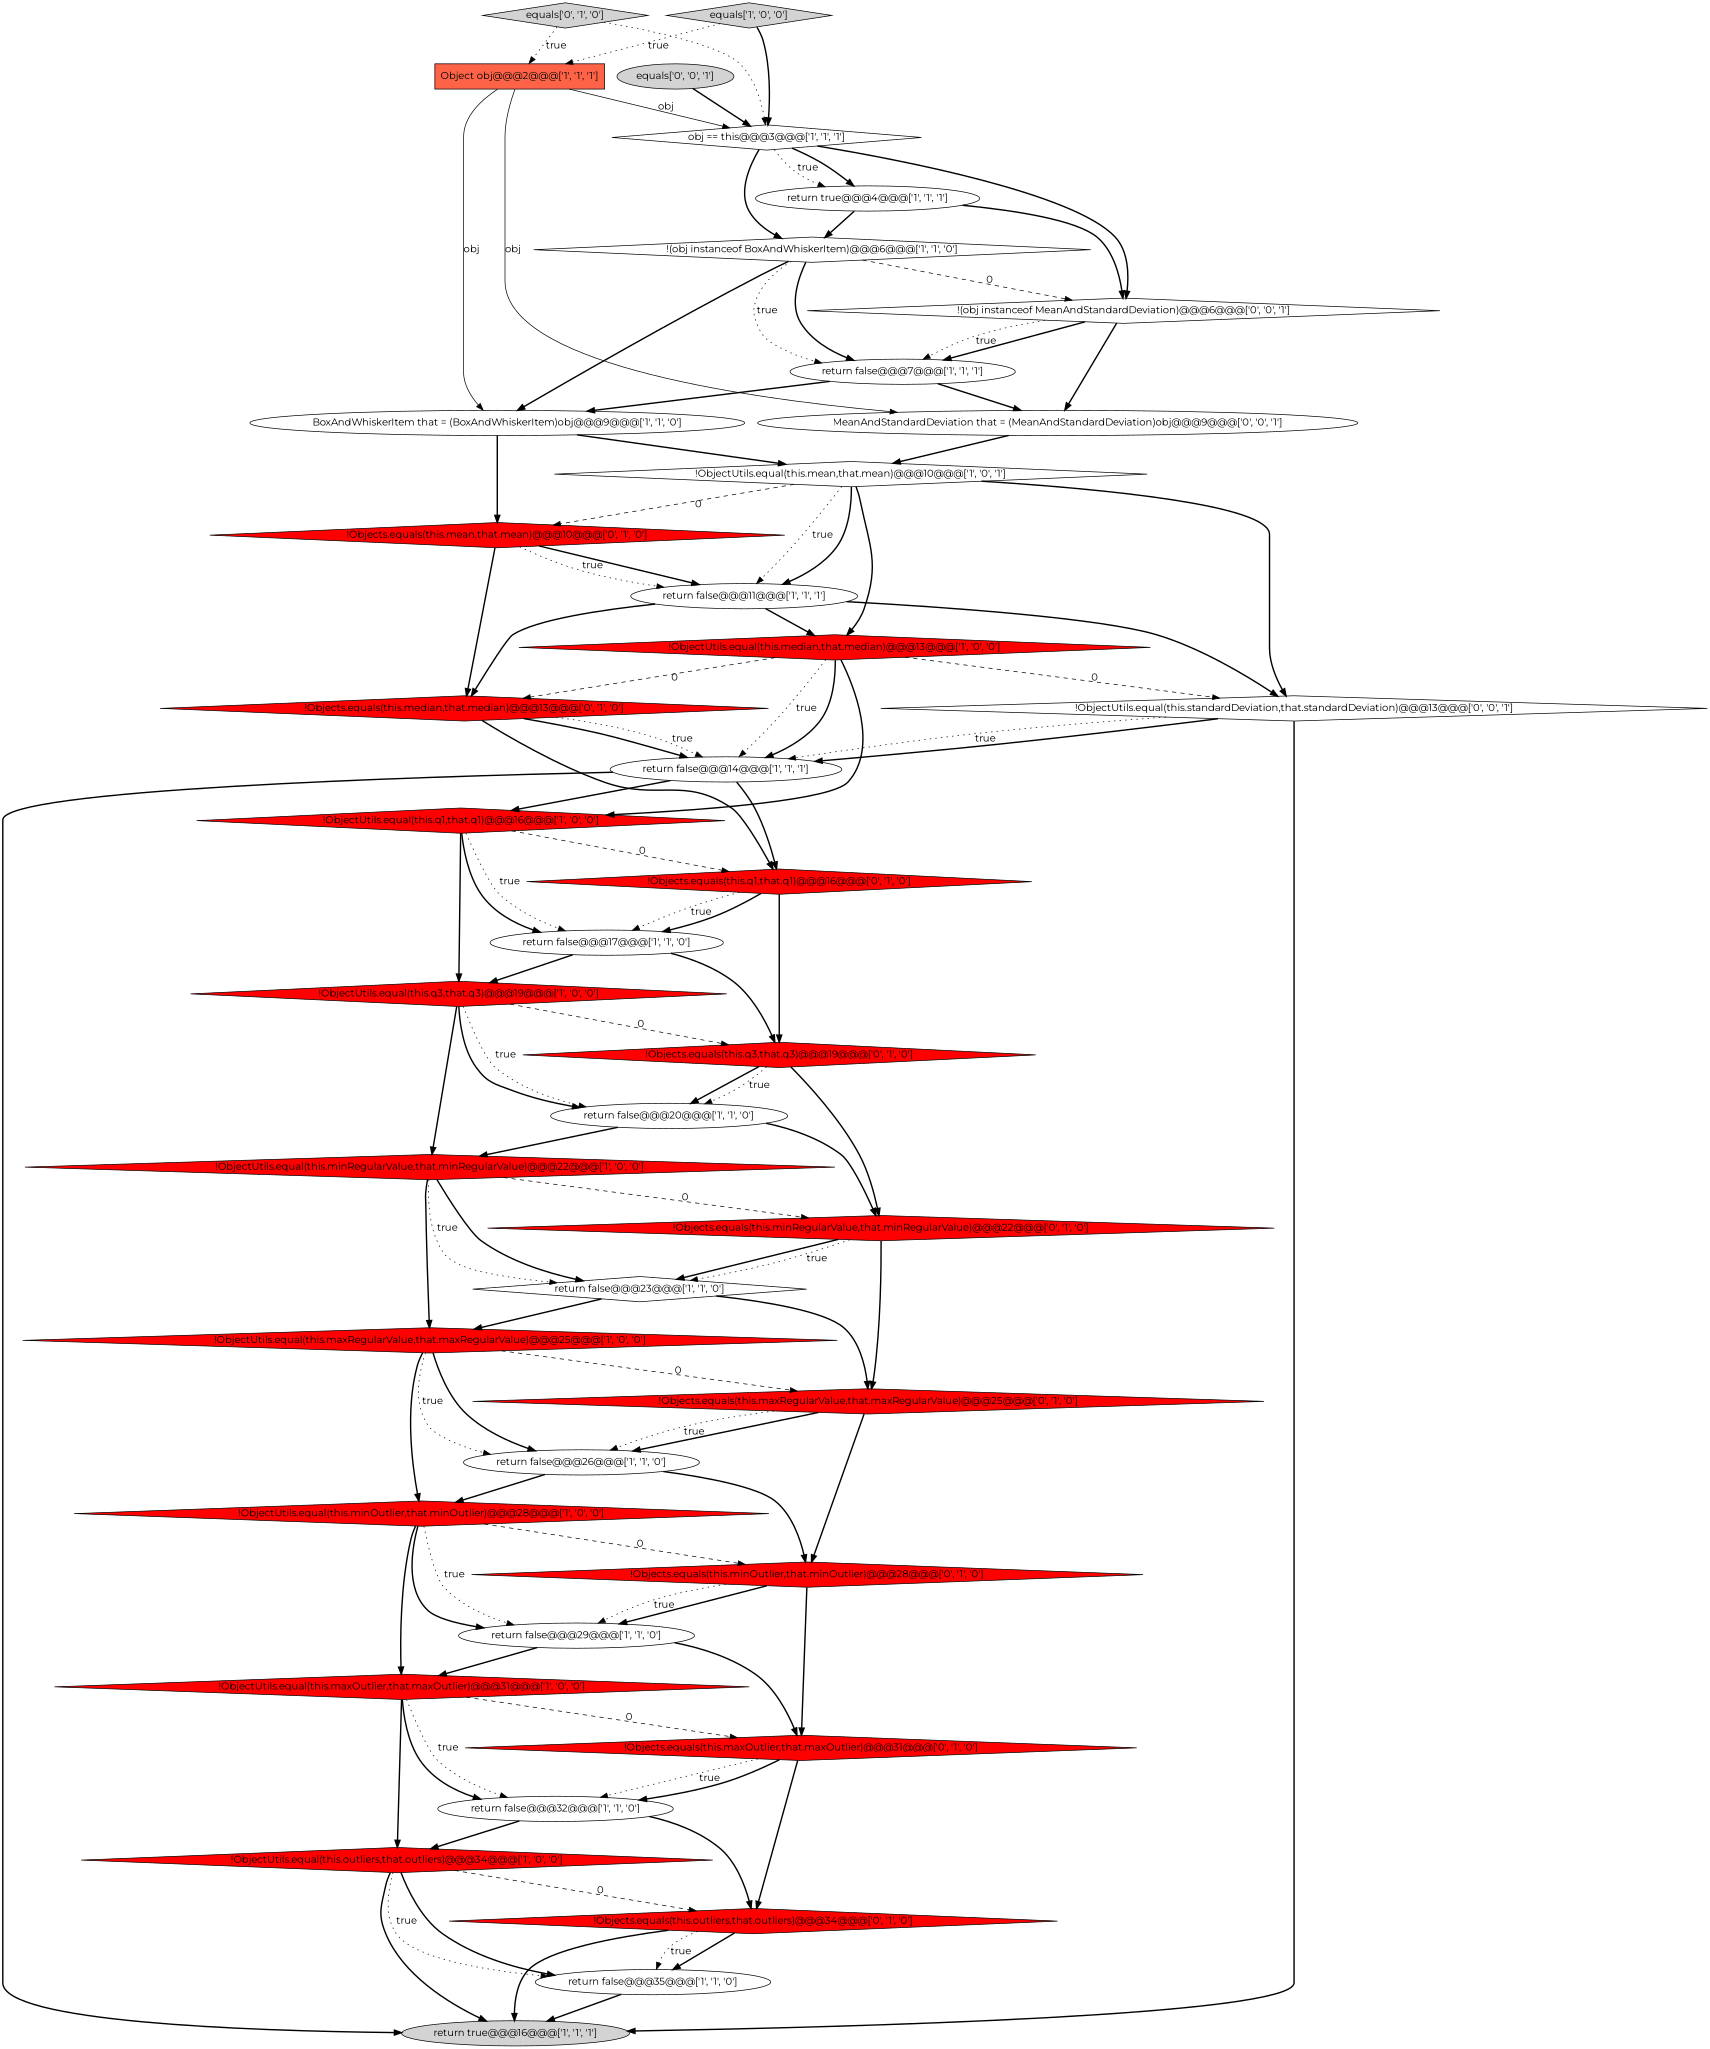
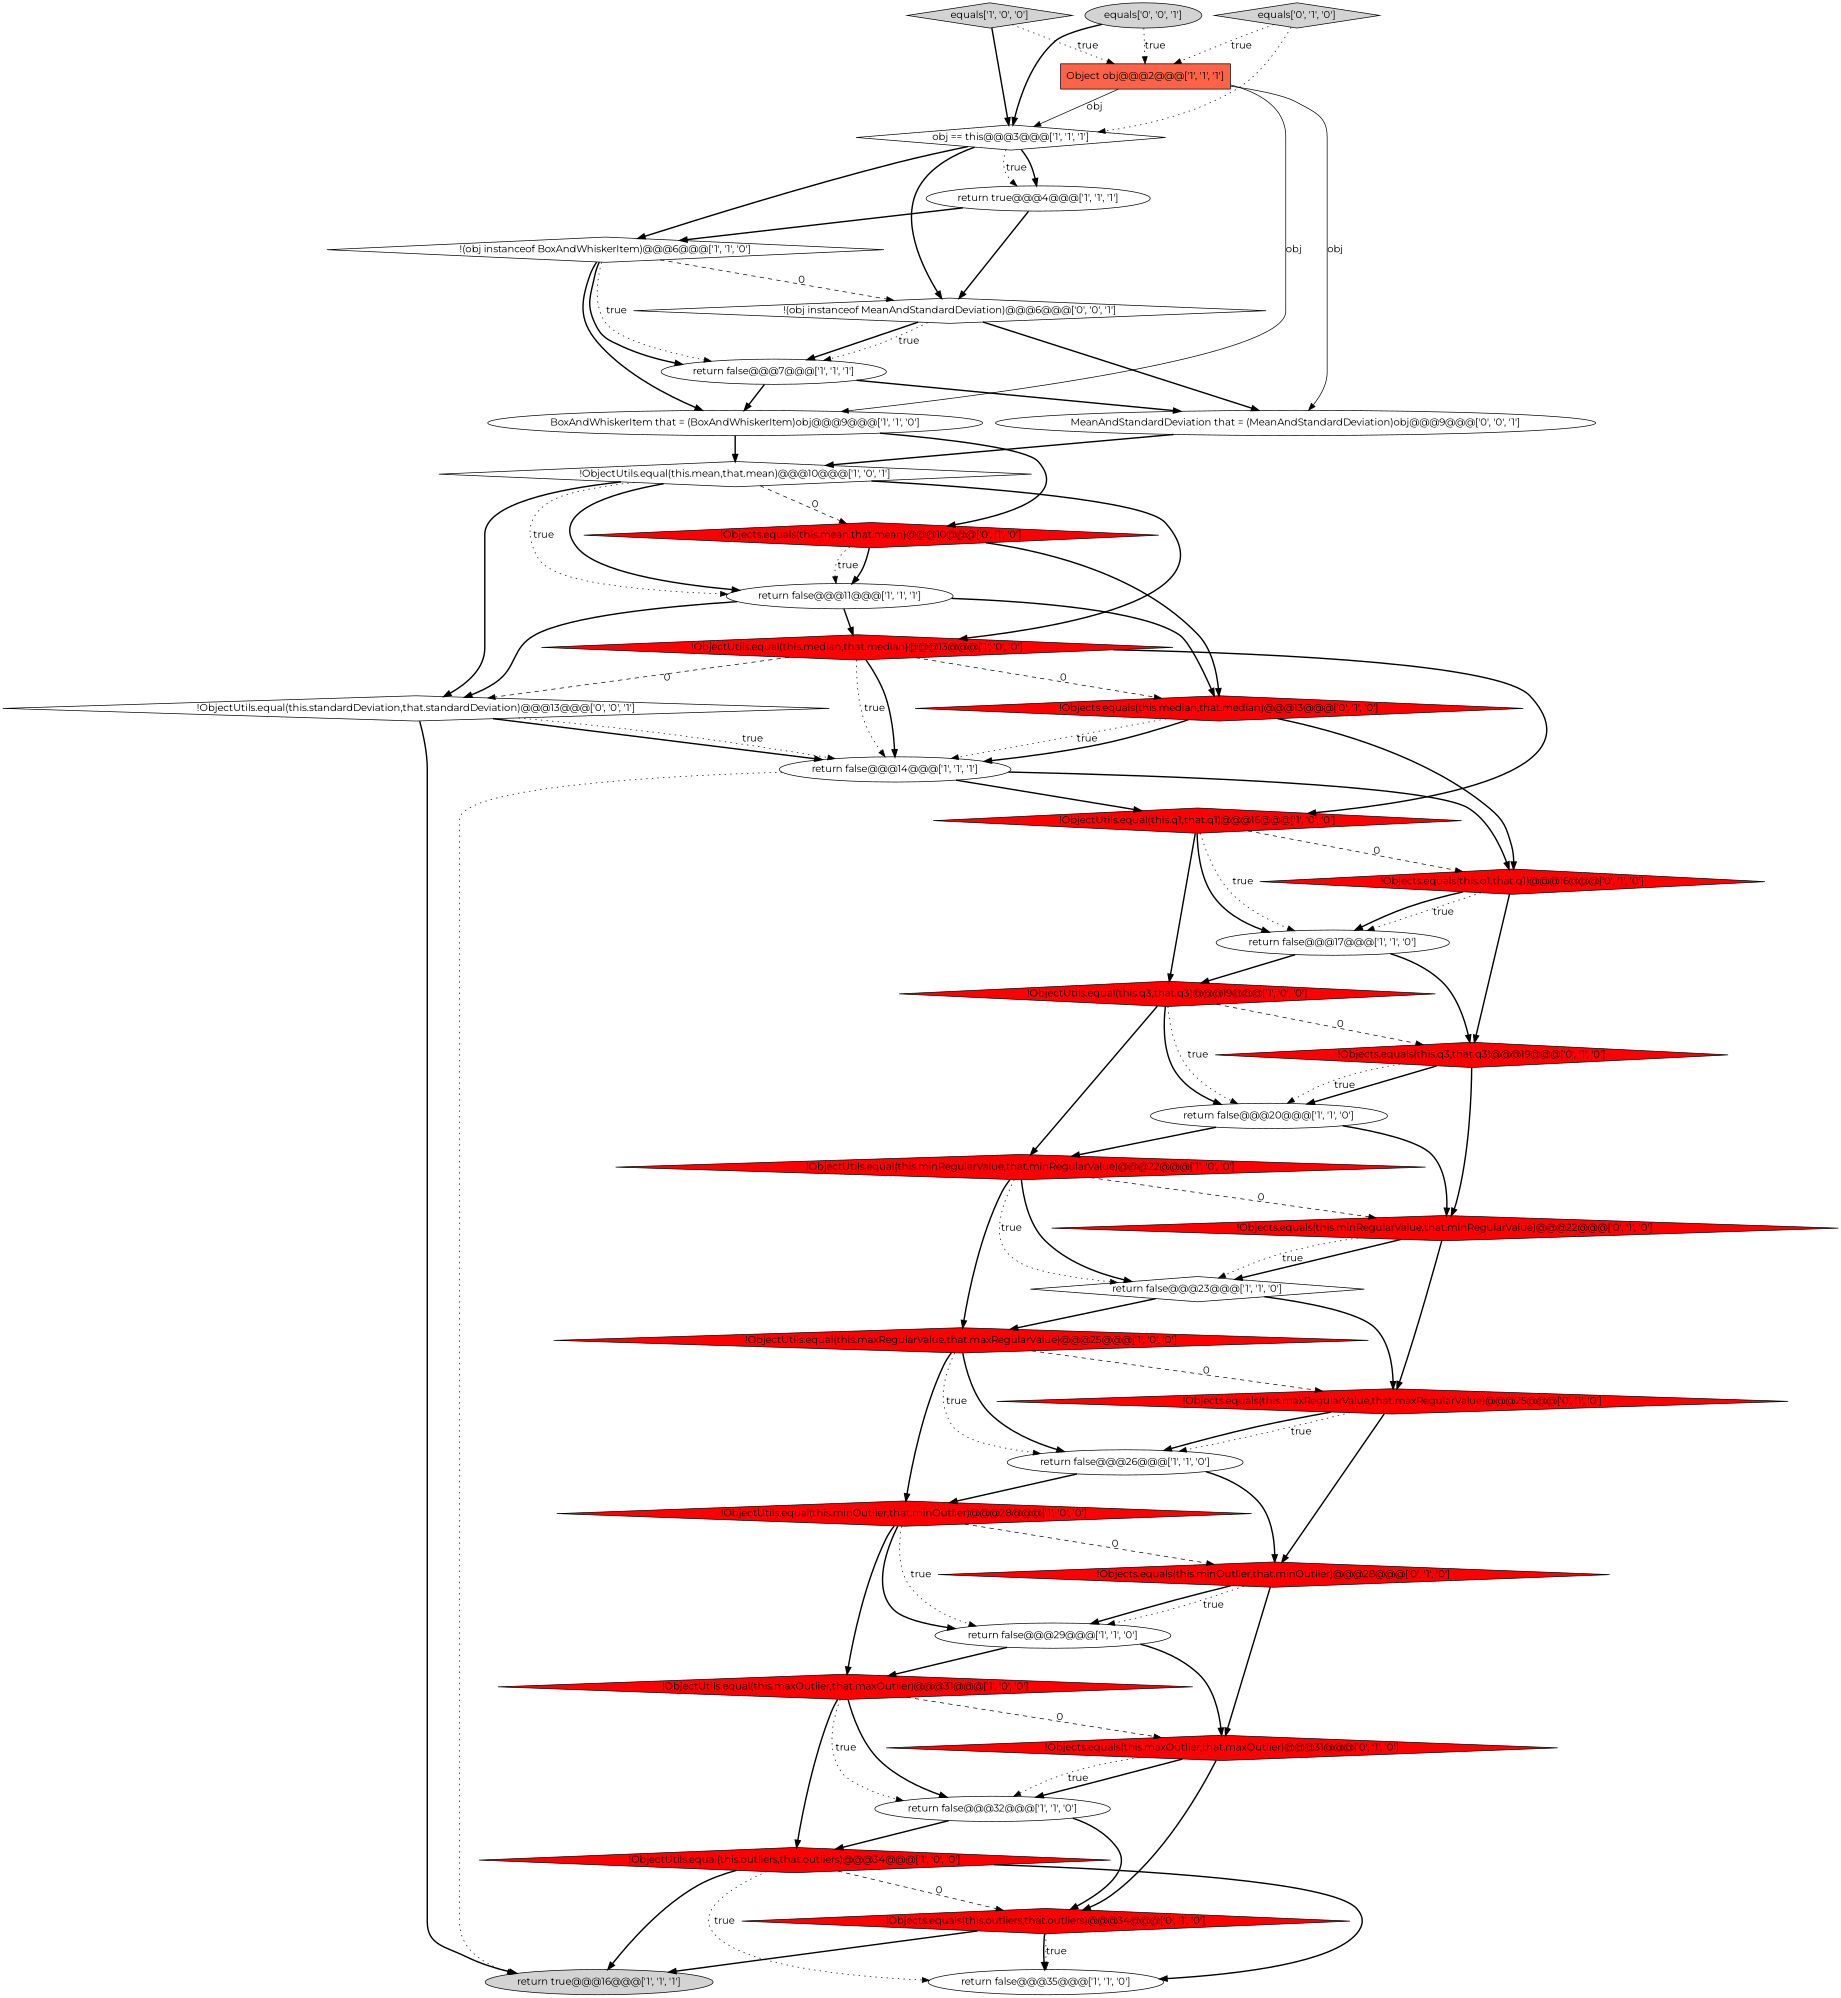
edge "equals['0', '0', '1']" -> "Object obj@@@2@@@['1', '1', '1']": added, label "true"
edge "return false@@@14@@@['1', '1', '1']" -> "return true@@@16@@@['1', '1', '1']": style bold -> dotted
edge "return false@@@35@@@['1', '1', '0']" -> "return true@@@16@@@['1', '1', '1']": removed
